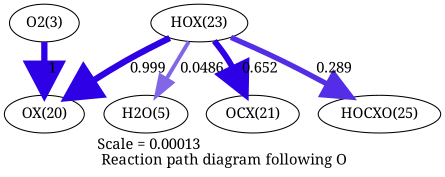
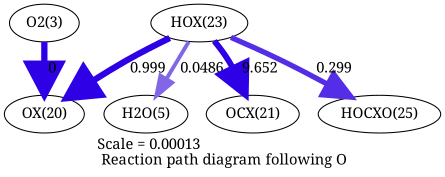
edge "O2(3)" -> "OX(20)": label " 1" -> " 0"
edge "HOX(23)" -> "OCX(21)": label " 0.652" -> " 9.652"
edge "HOX(23)" -> "HOCXO(25)": label " 0.289" -> " 0.299"
